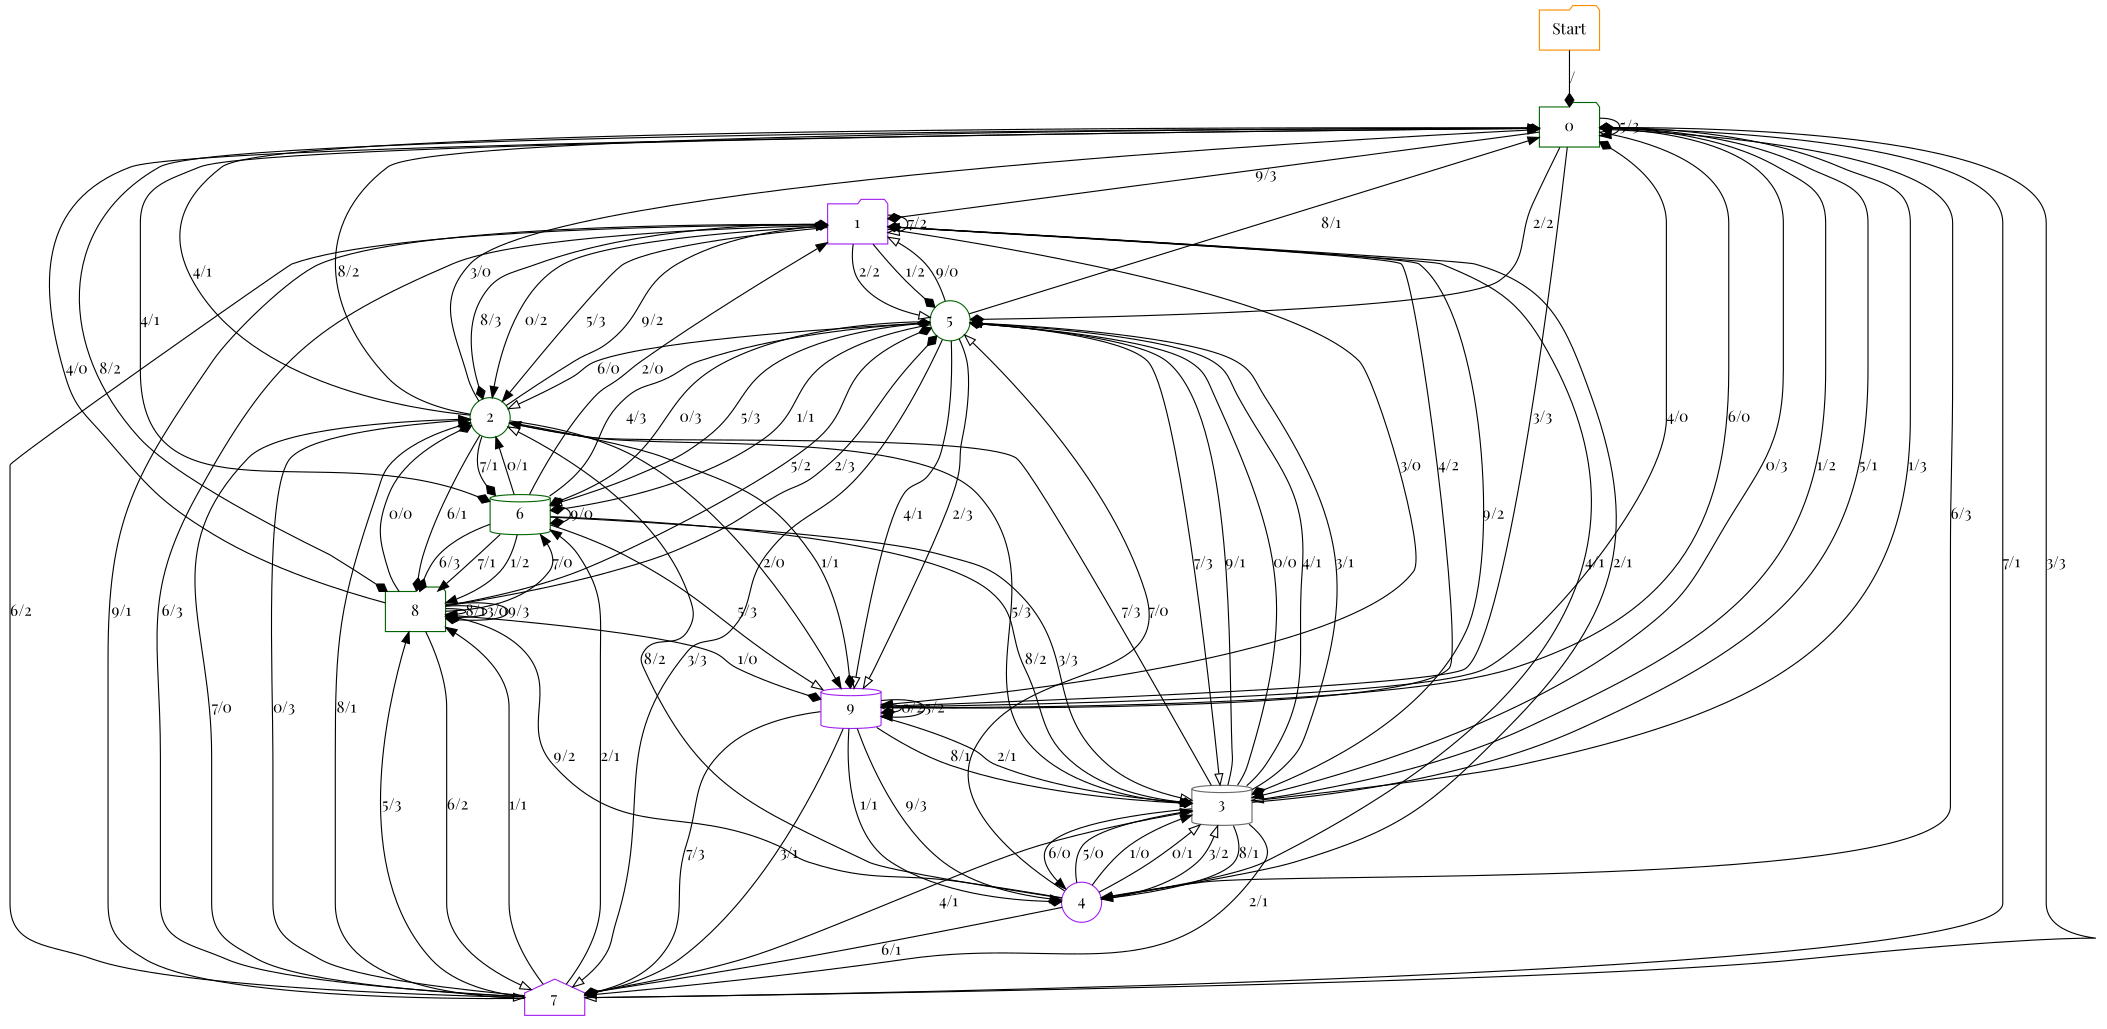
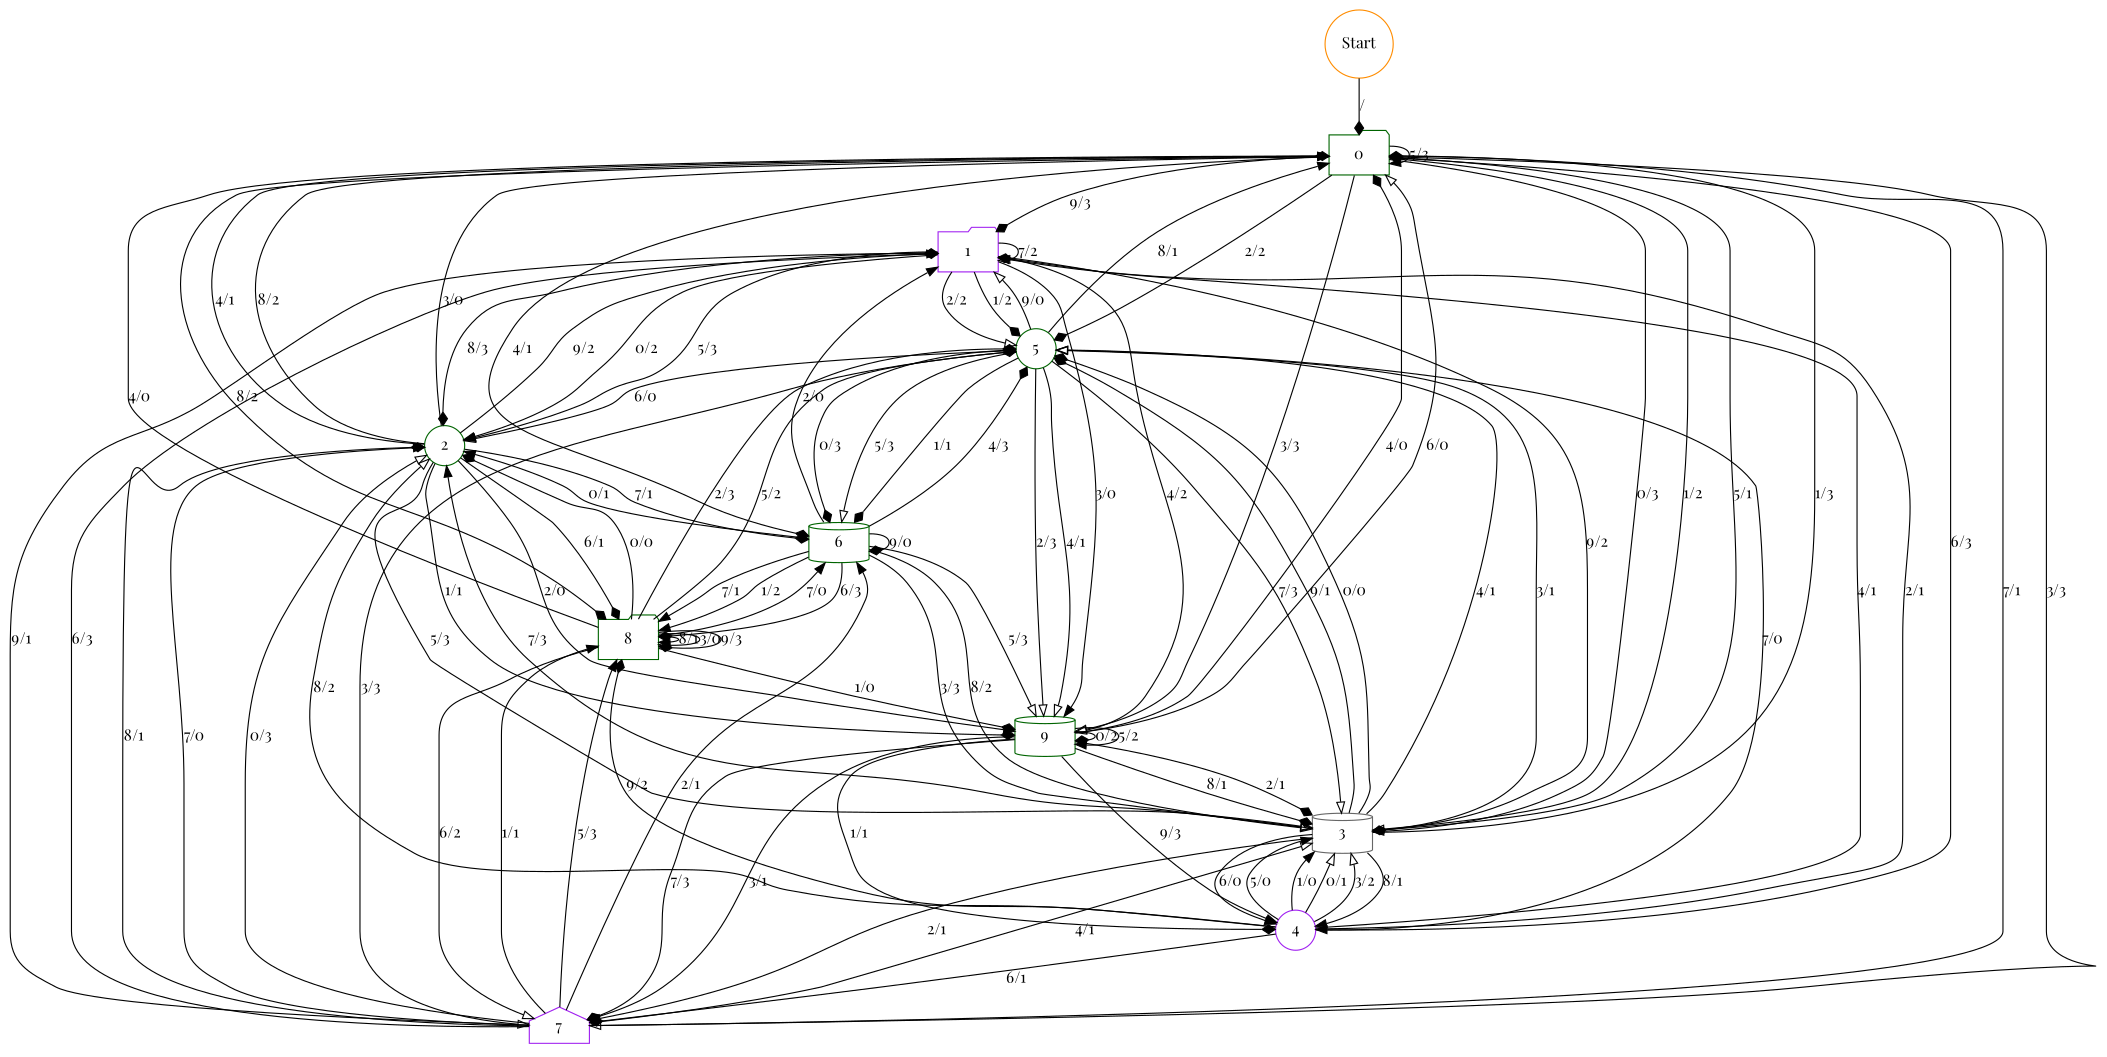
node "Start": shape folder -> circle
edge "1" -> "7": removed, label "6/2"
node "9": color purple -> darkgreen
